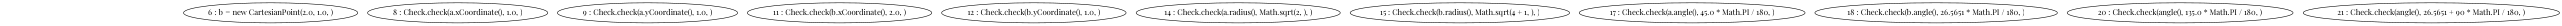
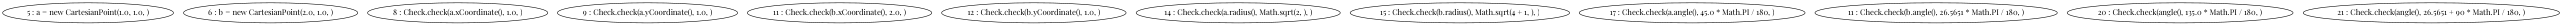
node "5 : a = new CartesianPoint(1.0, 1.0, )": added
node "18 : Check.check(b.angle(), 26.5651 * Math.PI / 180, )": label "18 : Check.check(b.angle(), 26.5651 * Math.PI / 180, )" -> "11 : Check.check(b.angle(), 26.5651 * Math.PI / 180, )"
